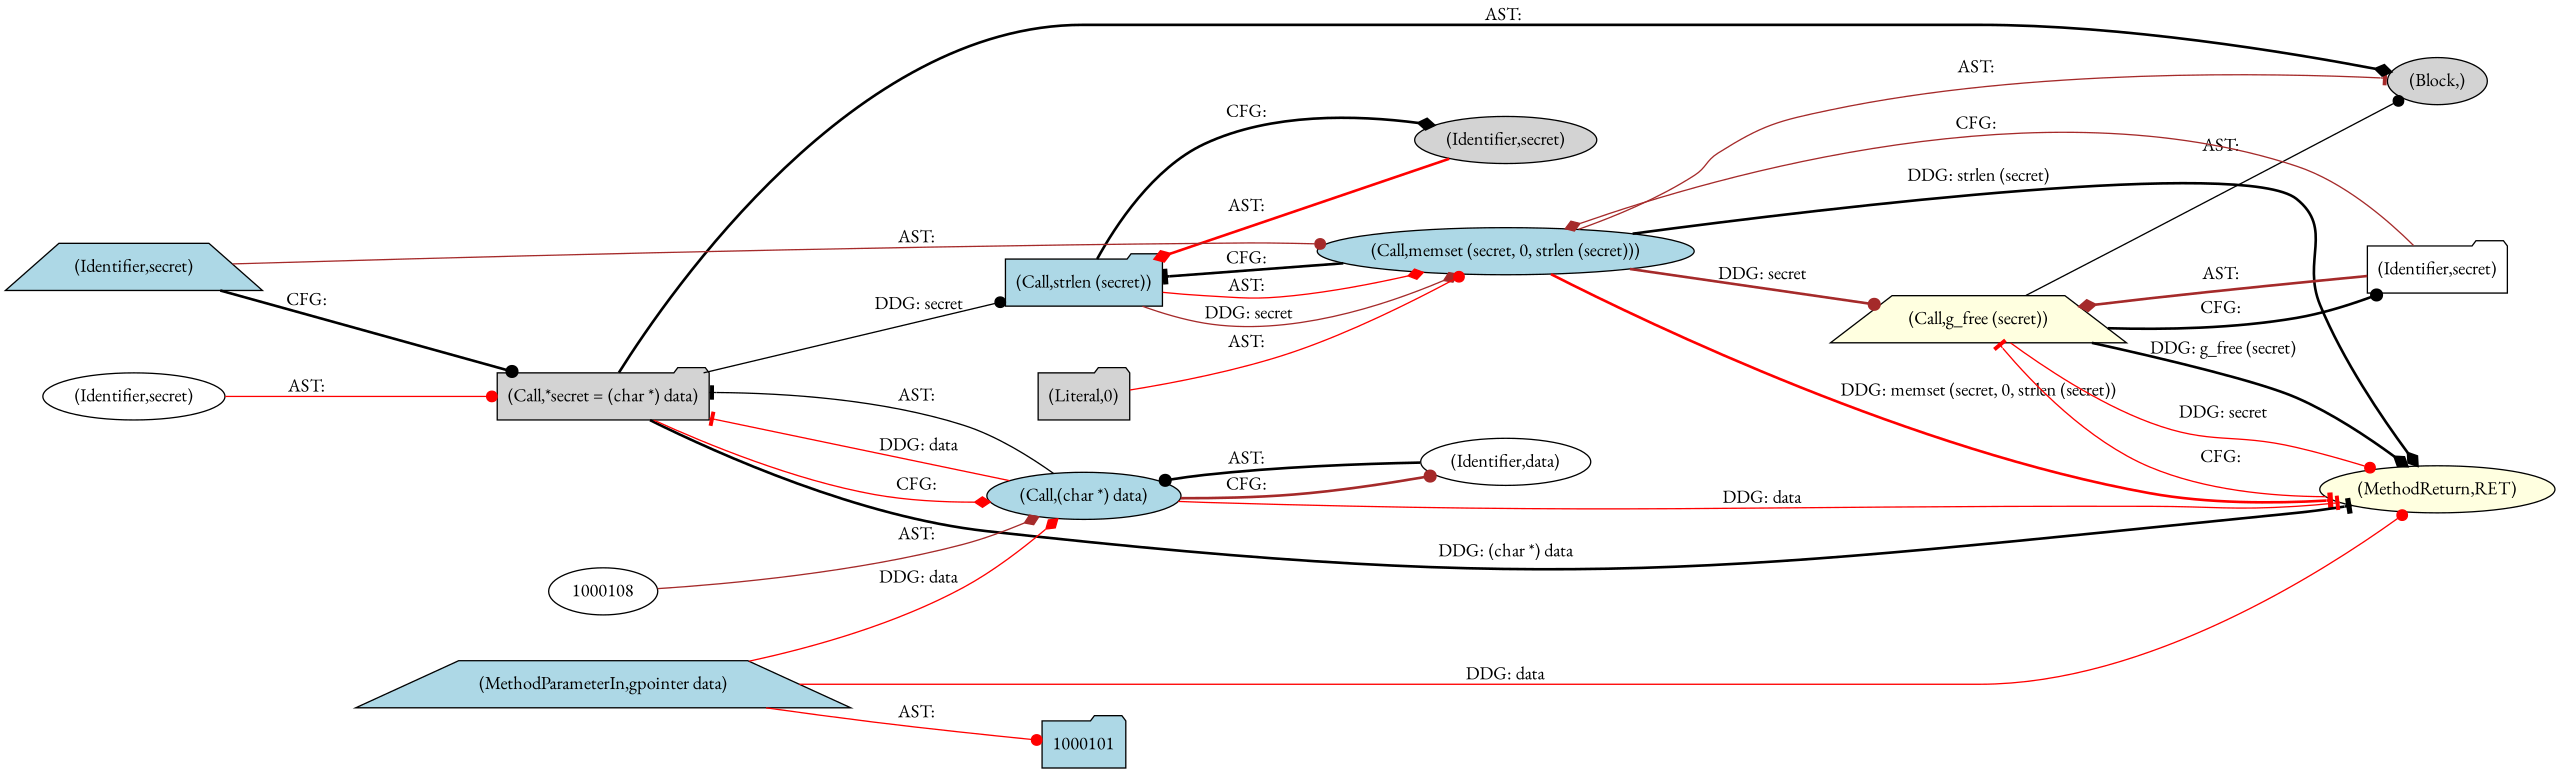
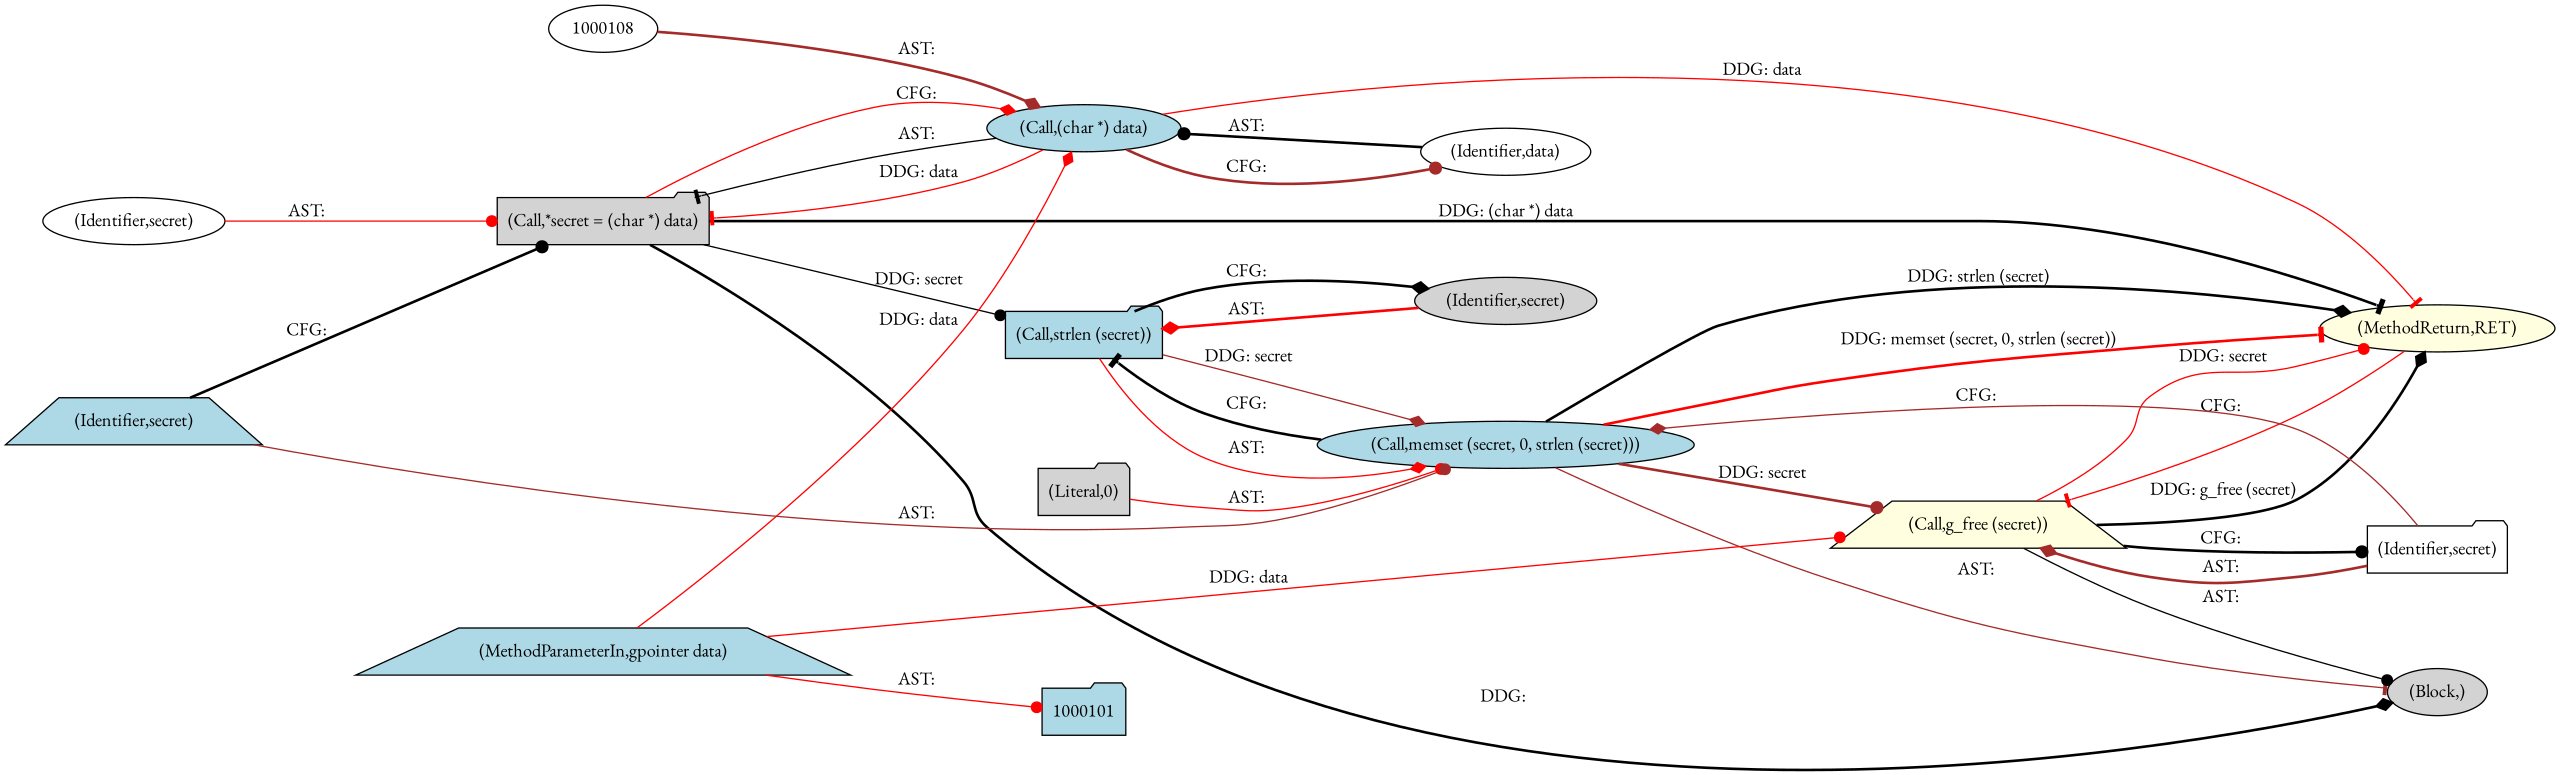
edge "(Call,*secret = (char *) data)" -> "(Block,)": label "AST: " -> "DDG: "
edge "1000108" -> "(Call,(char *) data)": style solid -> bold
edge "(MethodParameterIn,gpointer data)" -> "(MethodReturn,RET)": now "(MethodParameterIn,gpointer data)" -> "(Call,g_free (secret))"
